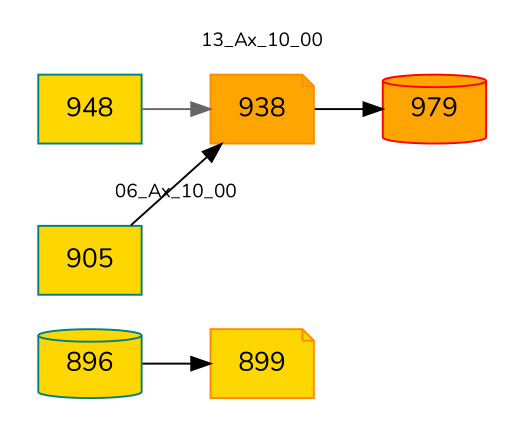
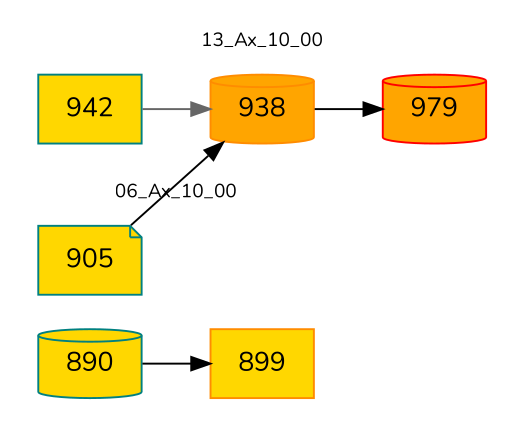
node "948": label "948" -> "942"
node "938": shape note -> cylinder
node "905": shape box -> note
node "896": label "896" -> "890"
node "899": shape note -> box
